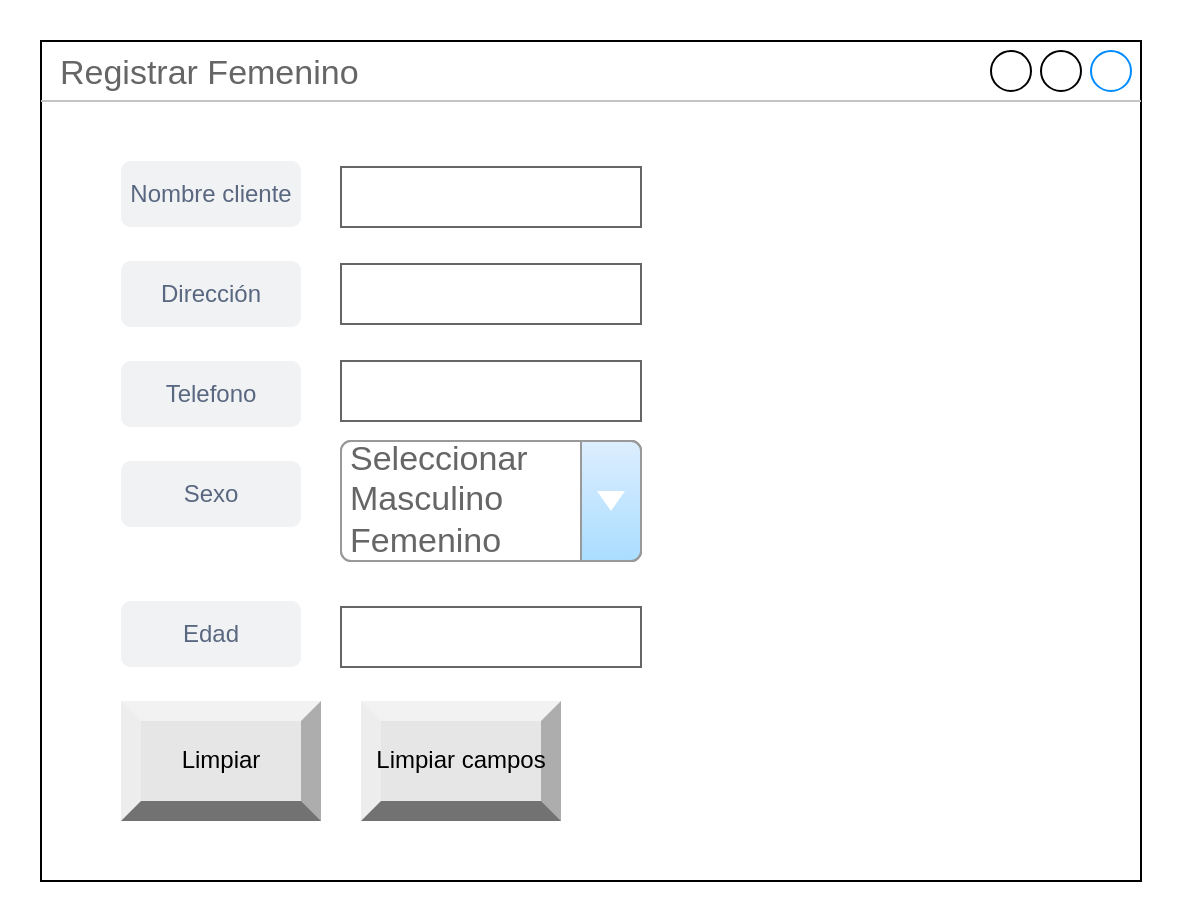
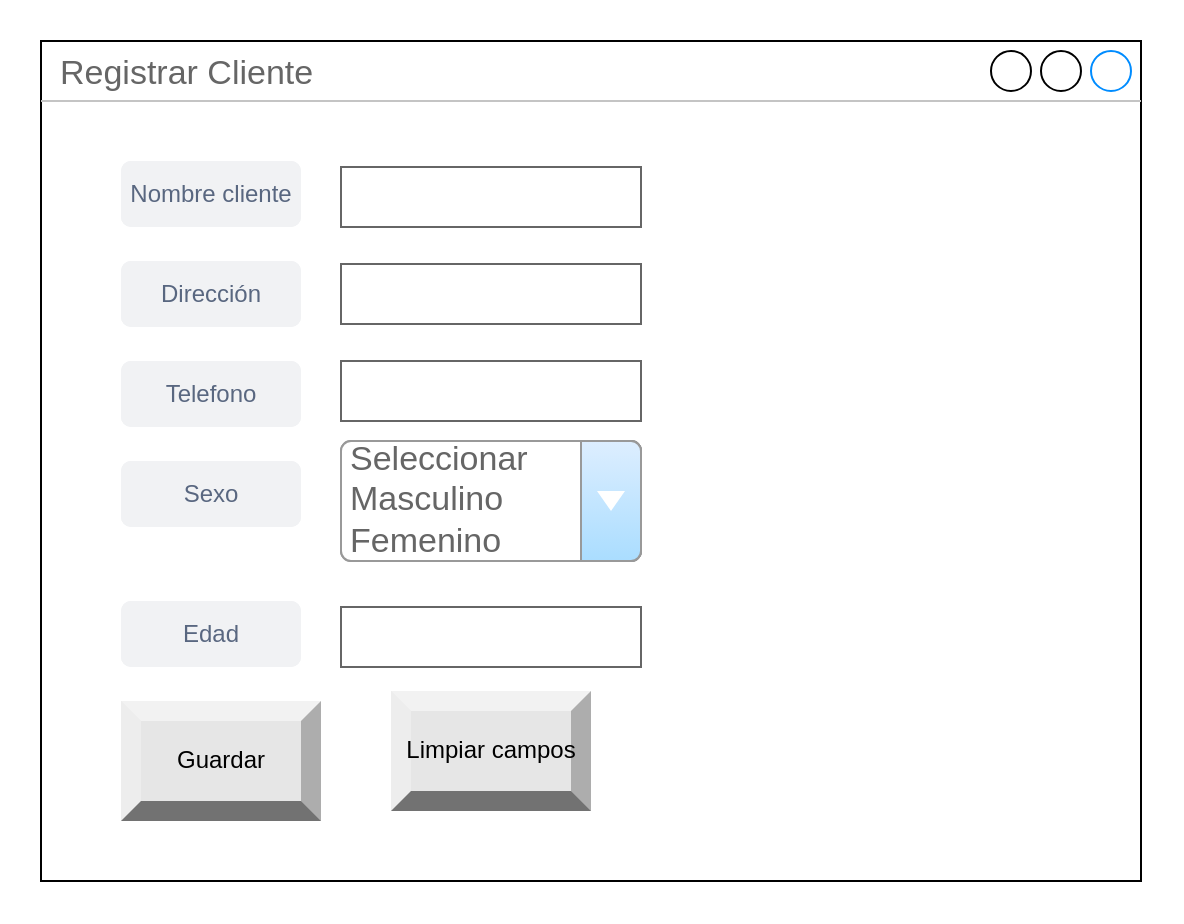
node "Registrar Femenino": label "Registrar Femenino" -> "Registrar Cliente"
node "Limpiar": label "Limpiar" -> "Guardar"
node "Limpiar campos": moved (461, 761) -> (491, 751)
